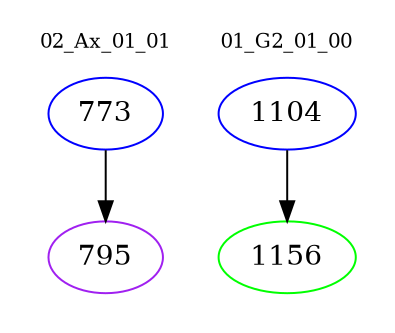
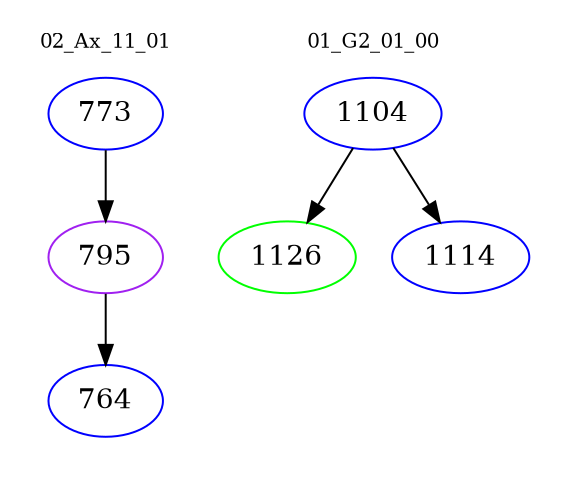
cluster "02_Ax_01_01": label "02_Ax_01_01" -> "02_Ax_11_01"
node "1156": label "1156" -> "1126"
node "1114": added
node "764": added
